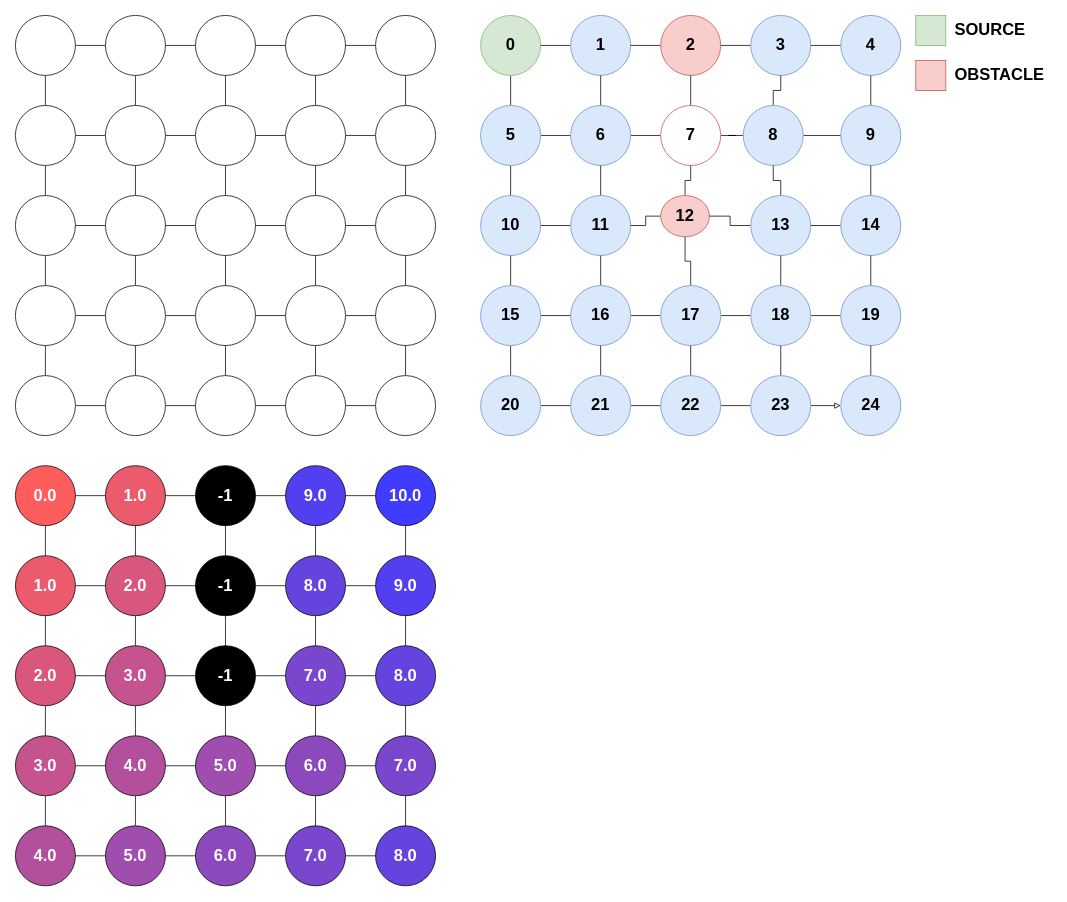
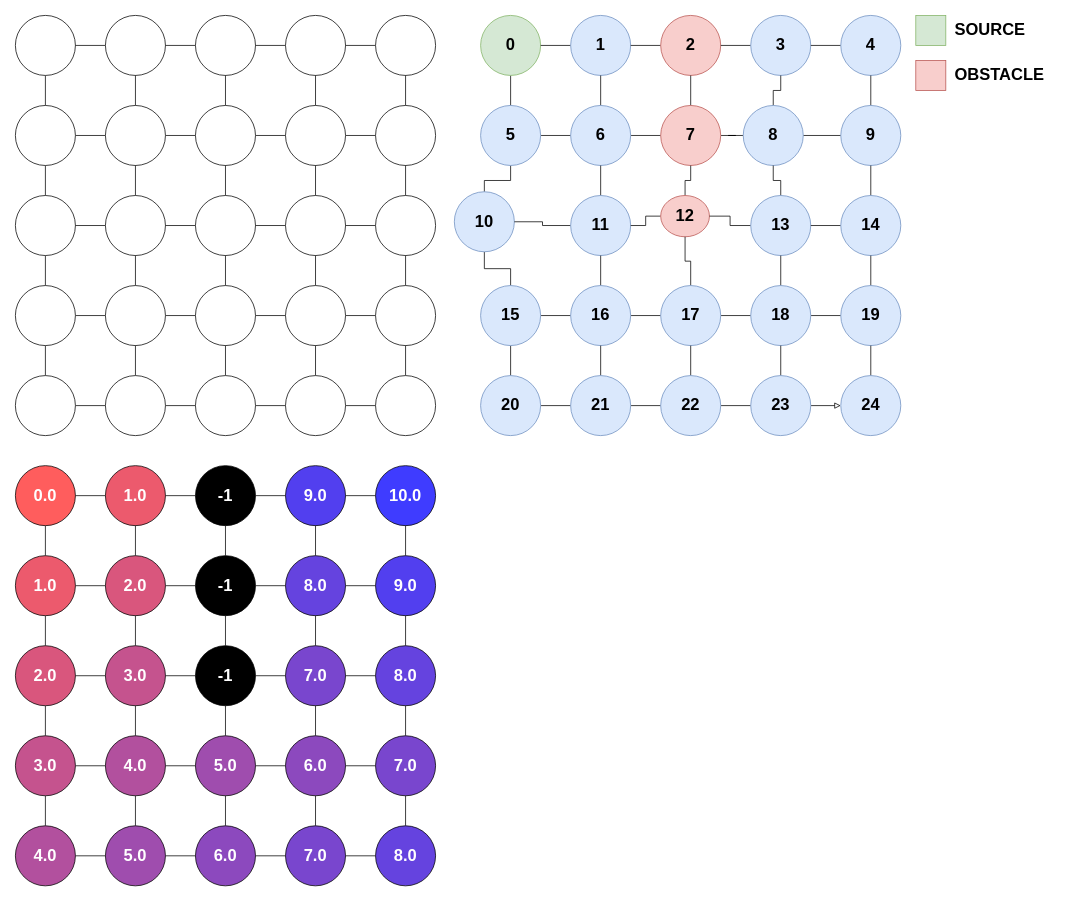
node "7": fillcolor #ffffff -> #f8cecc
node "10": moved (510, 225) -> (484, 222)
